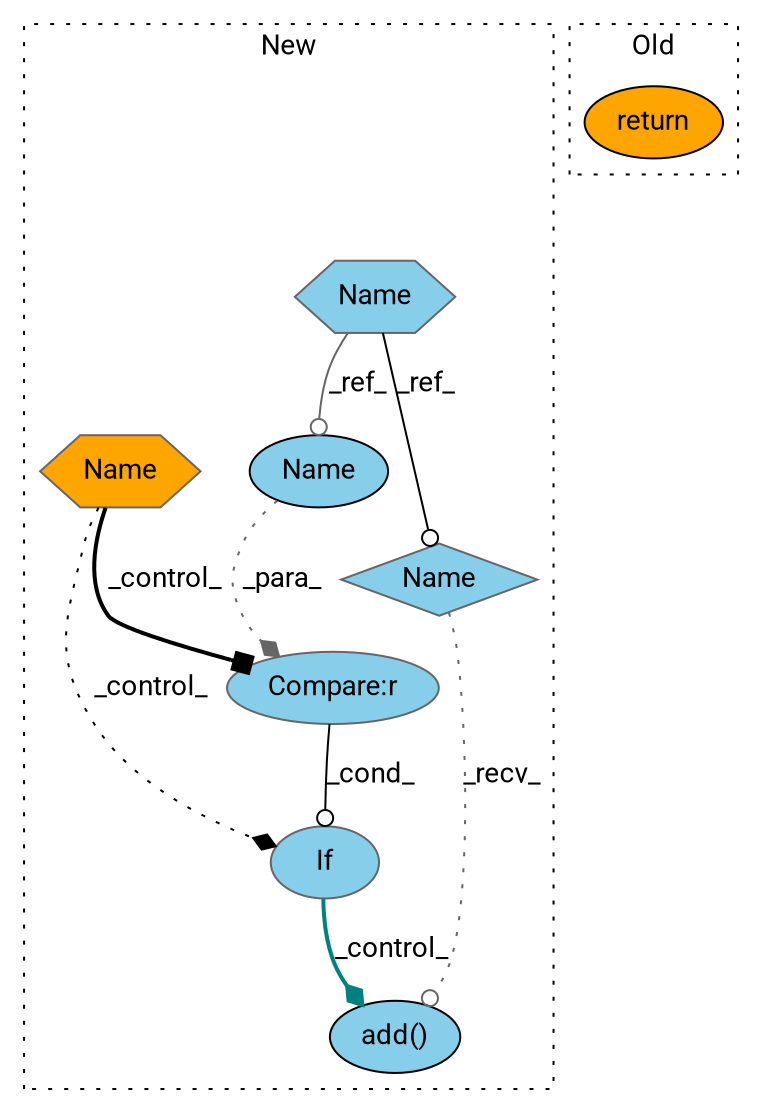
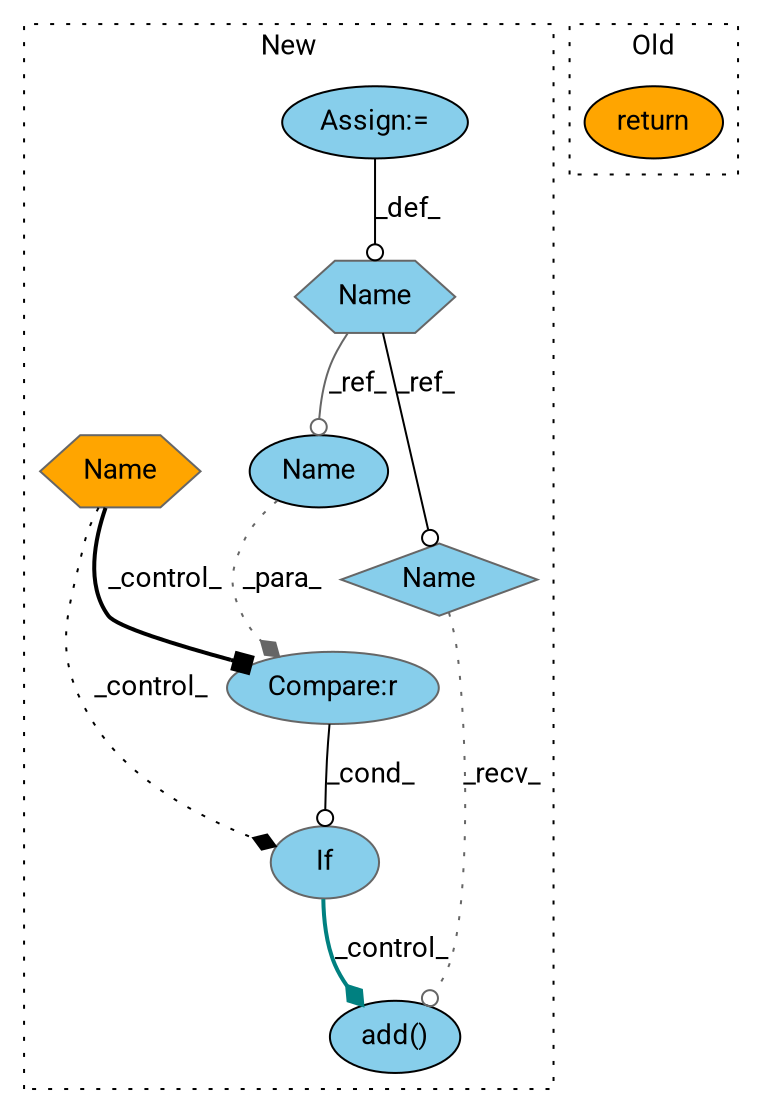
node "Assign:=": added
